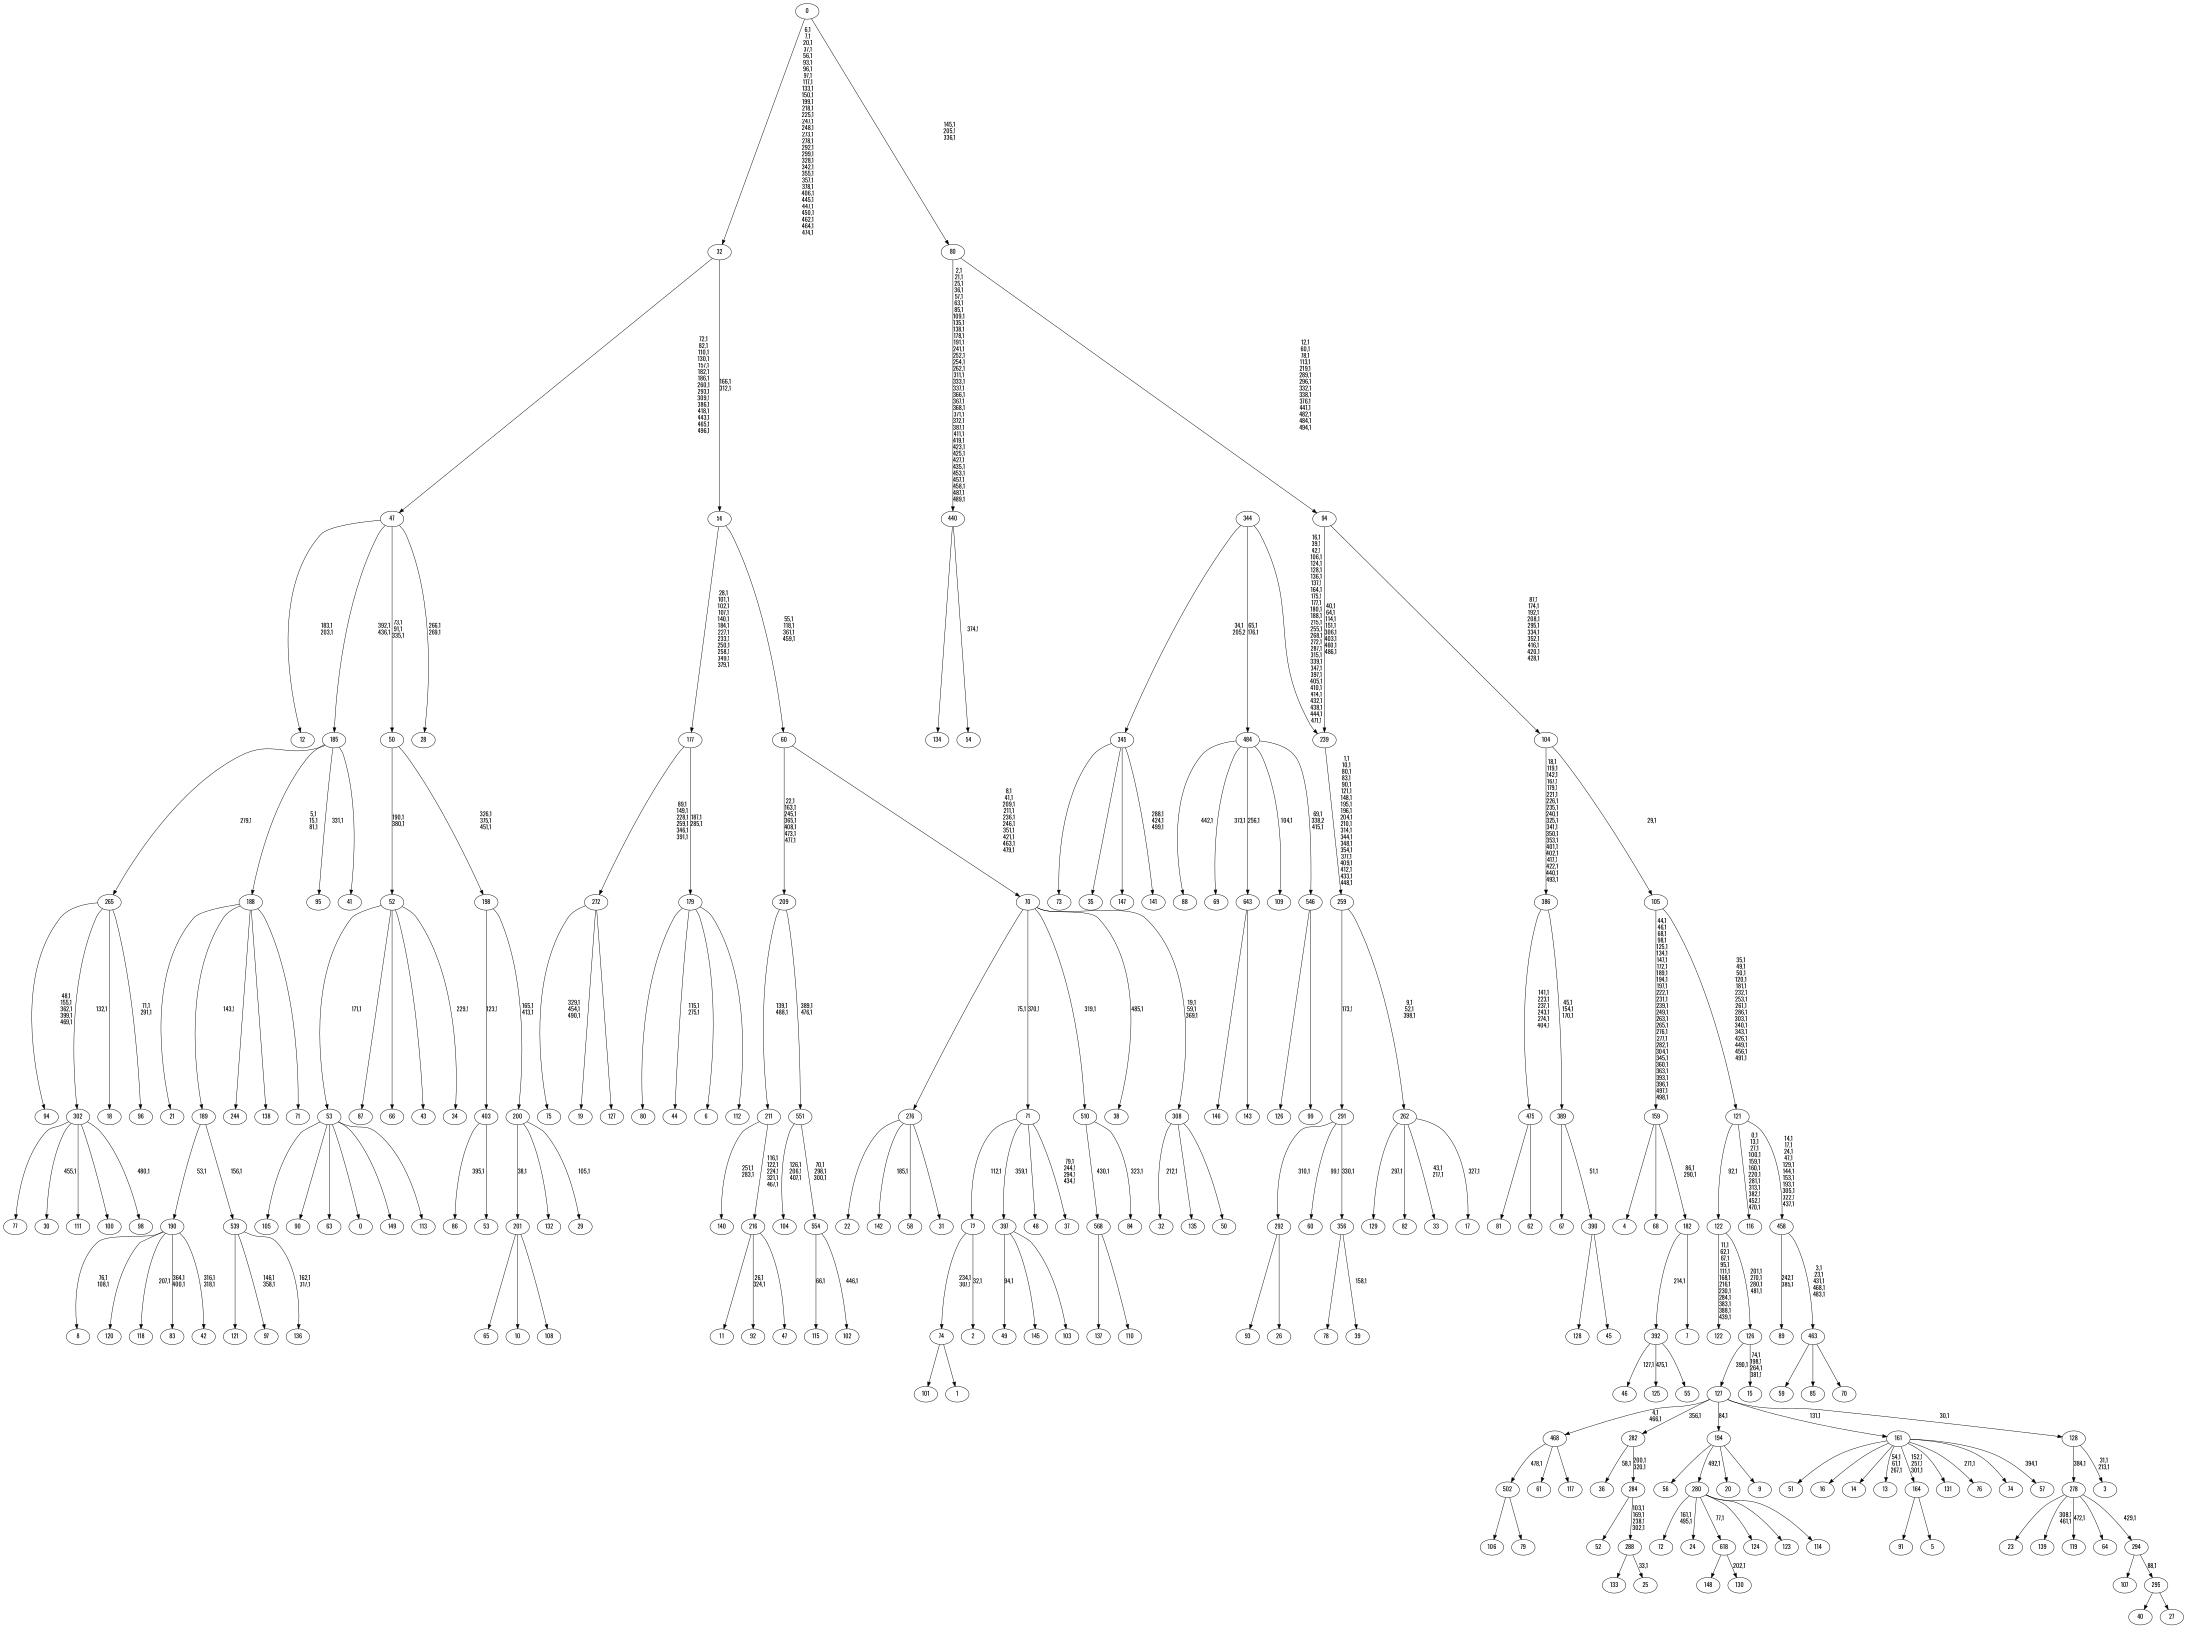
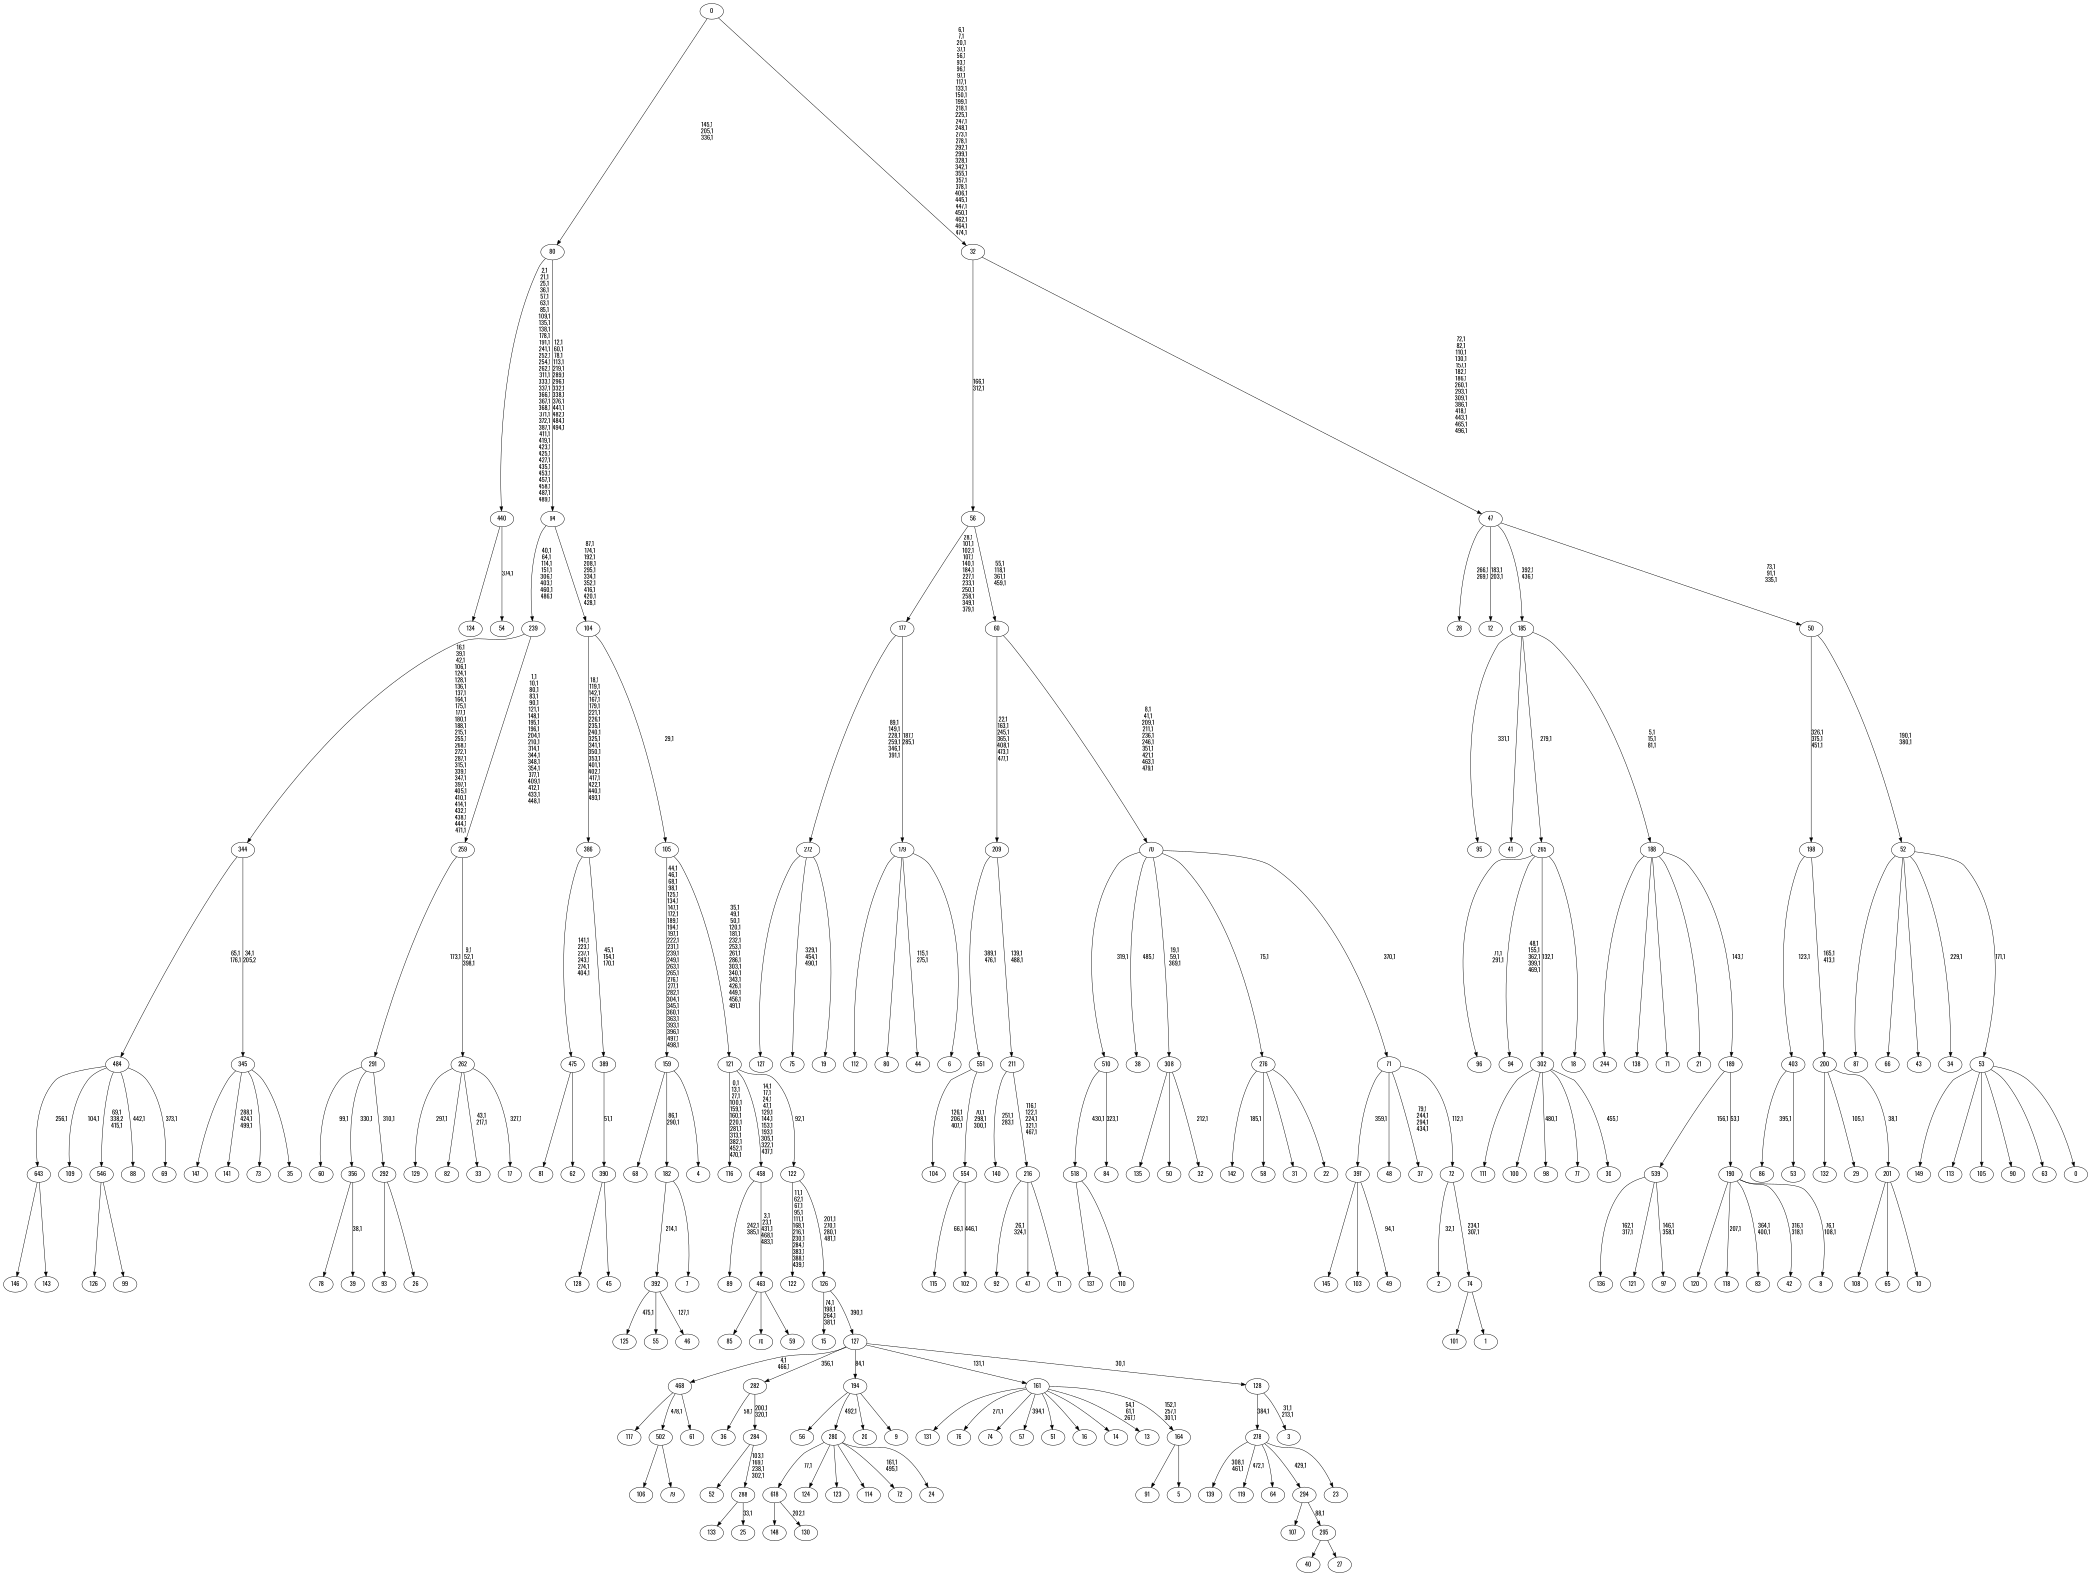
edge "344" -> "239": reversed
node "568": label "568" -> "518"
node "67": removed
edge "356" -> "39": label "158,1" -> "38,1"
